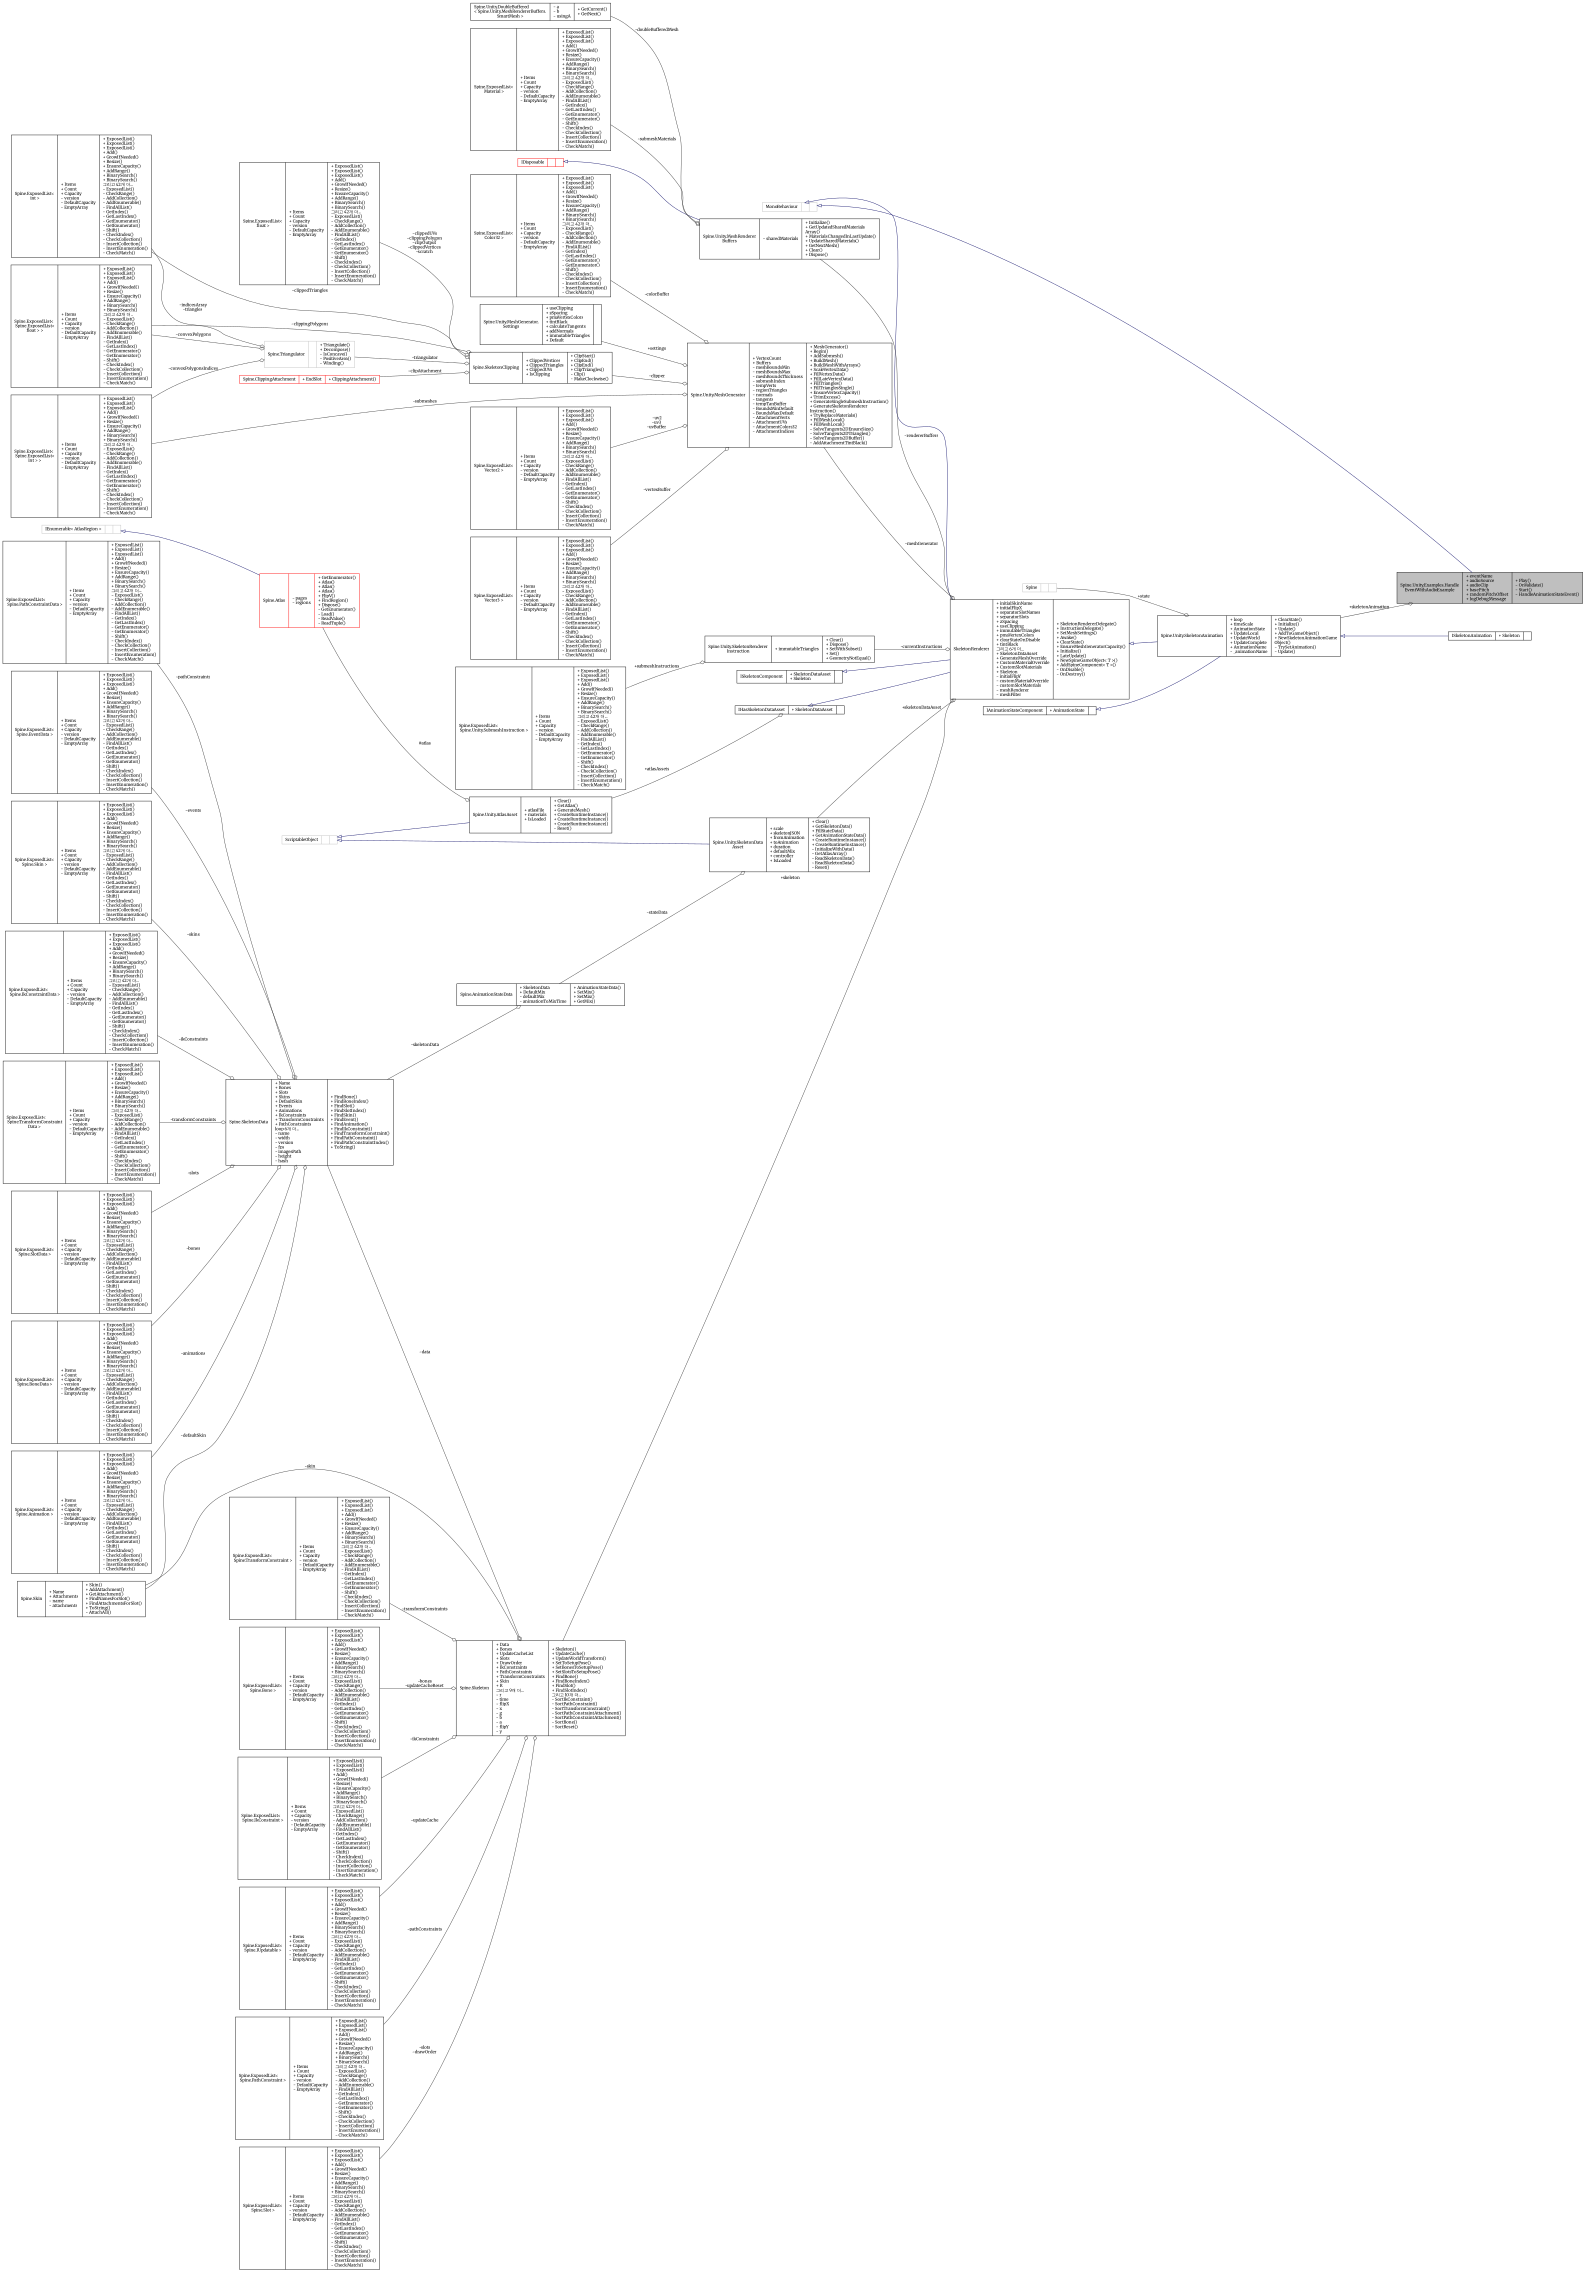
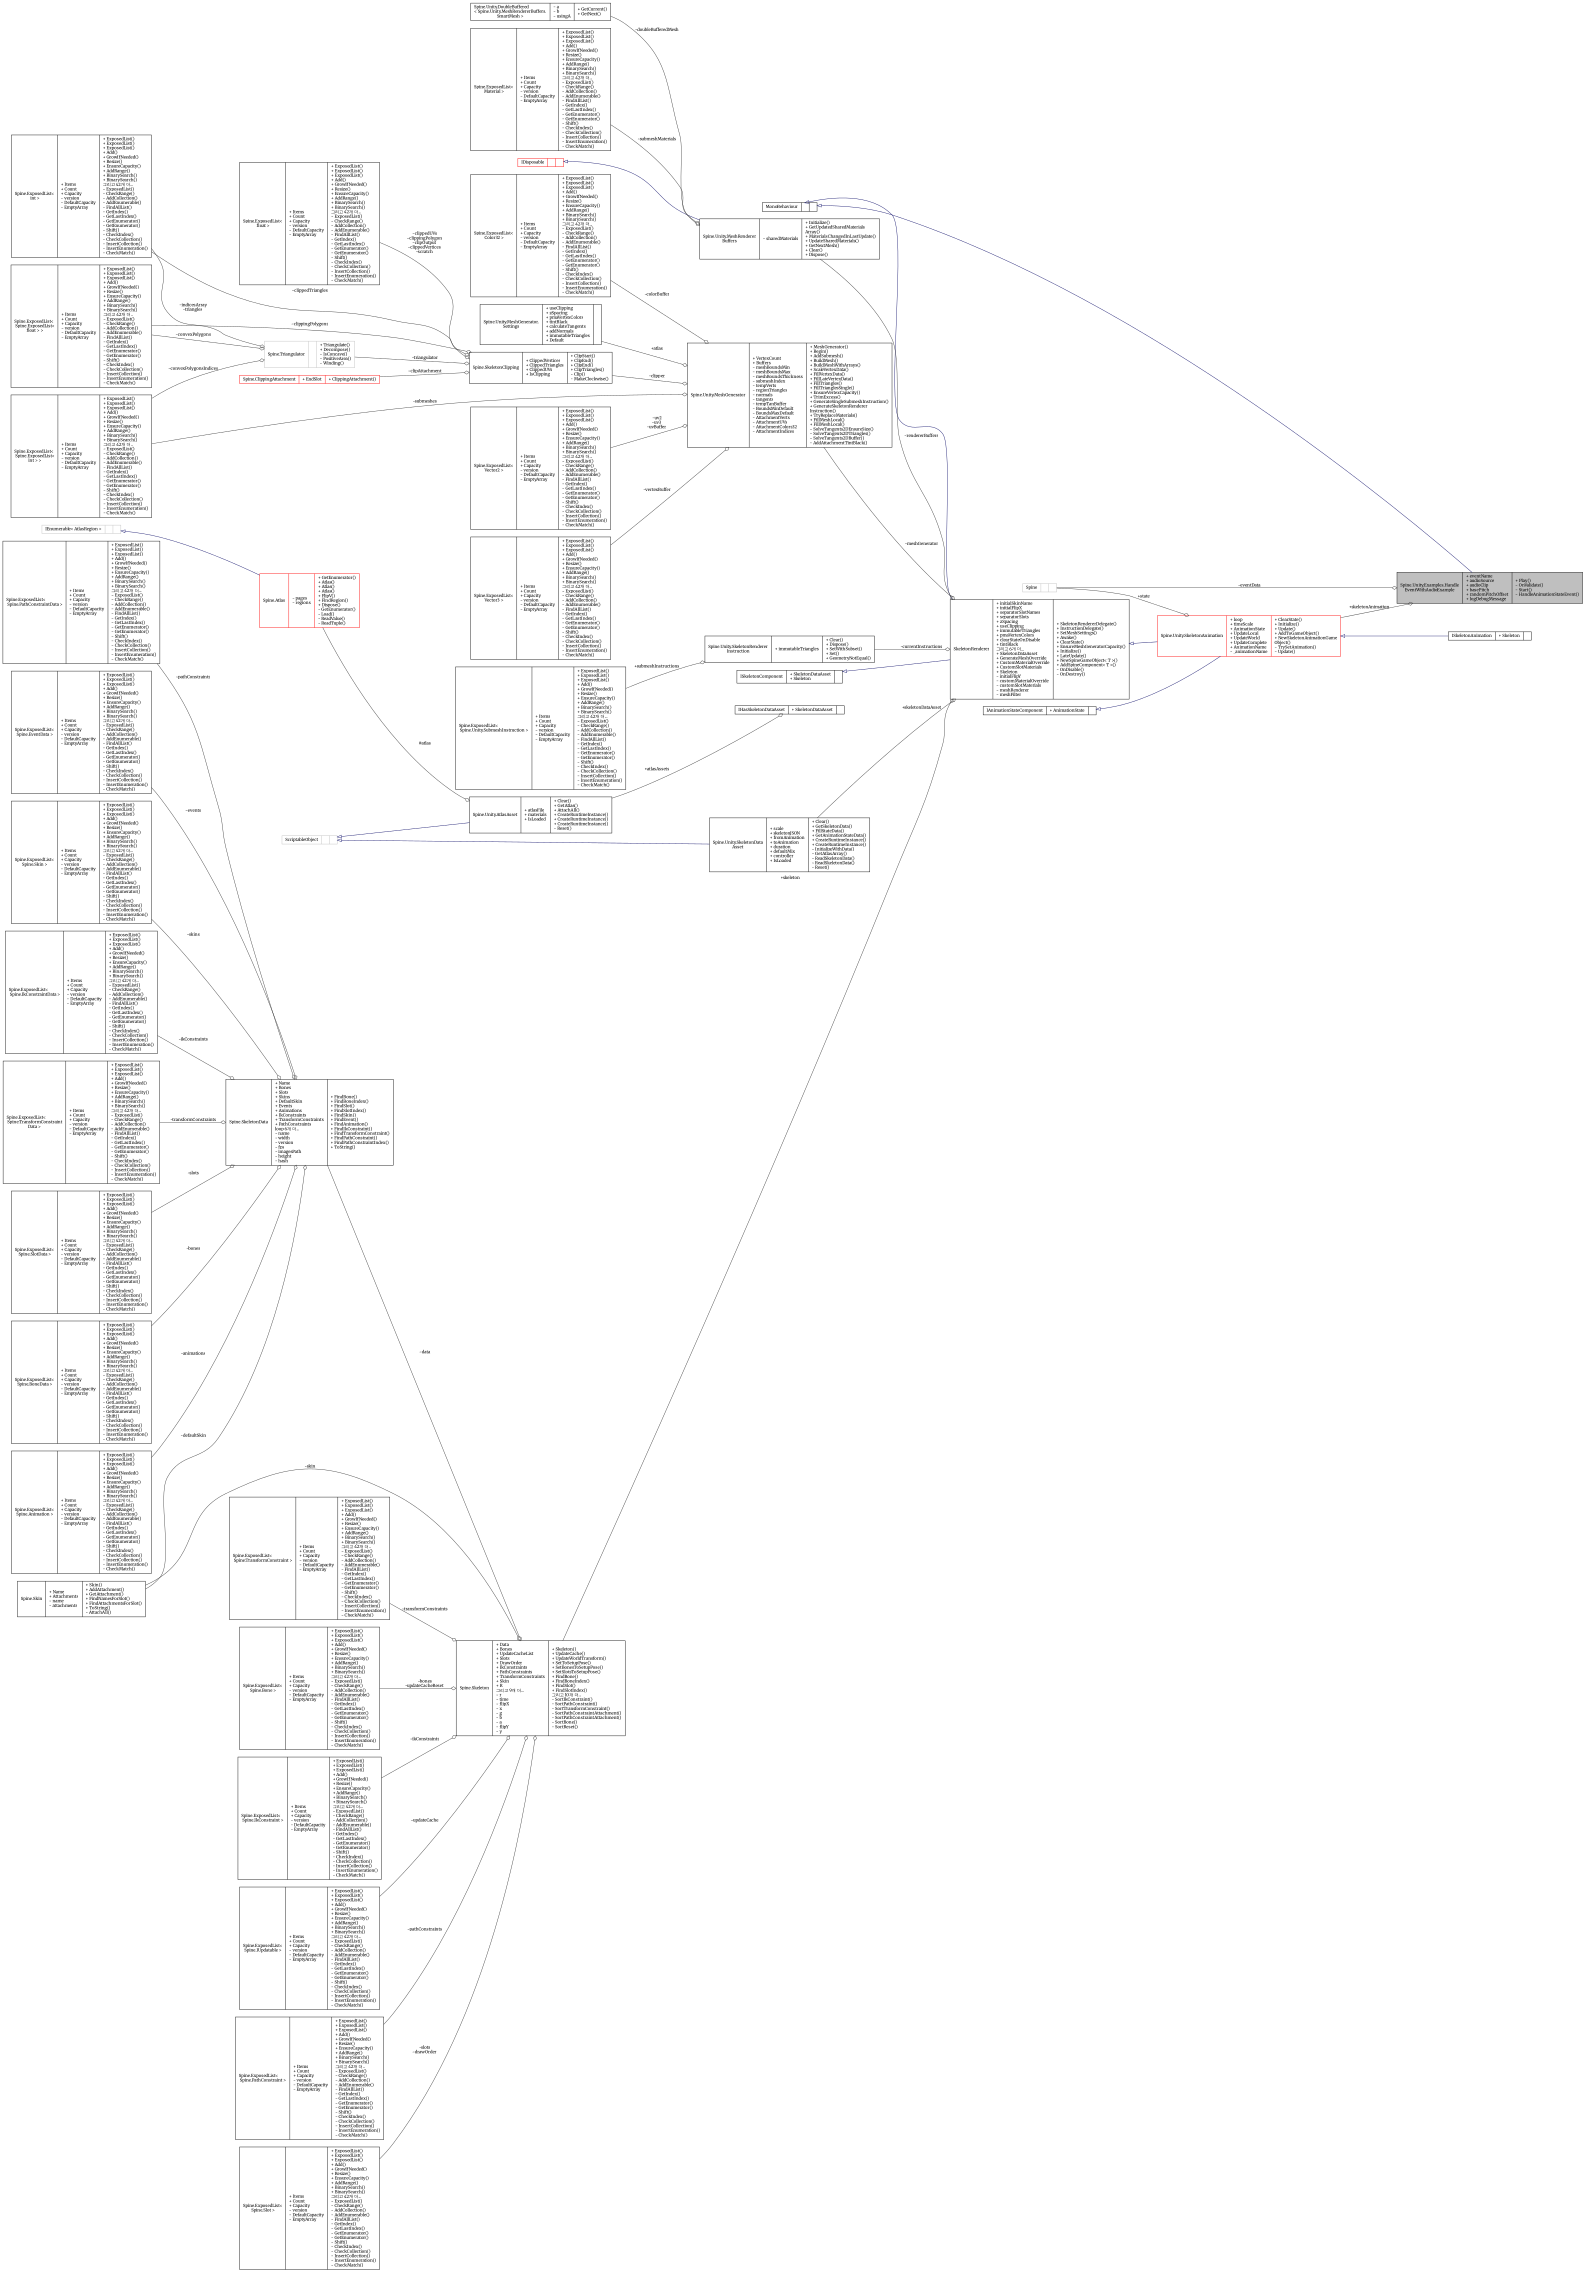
node "MonoBehaviour": color grey75 -> black
edge "Spine.Unity.MeshGenerator." -> "Spine.Unity.MeshGenerator": label " +settings" -> " +atlas"
edge "Spine" -> "Spine.Unity.Examples.Handle": added, label "-eventData"
node "Spine.Unity.SkeletonAnimation": color black -> red
edge "SkeletonRenderer" -> "IHasSkeletonDataAsset": removed
node "Spine.Unity.AtlasAsset": text "+ GenerateMesh()" -> "+ AttachAll()"
node "Spine.AnimationStateData": removed
